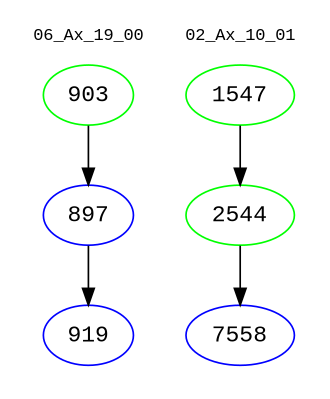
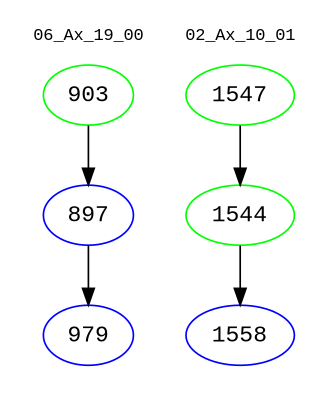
node "2544": label "2544" -> "1544"
node "919": label "919" -> "979"
node "7558": label "7558" -> "1558"
